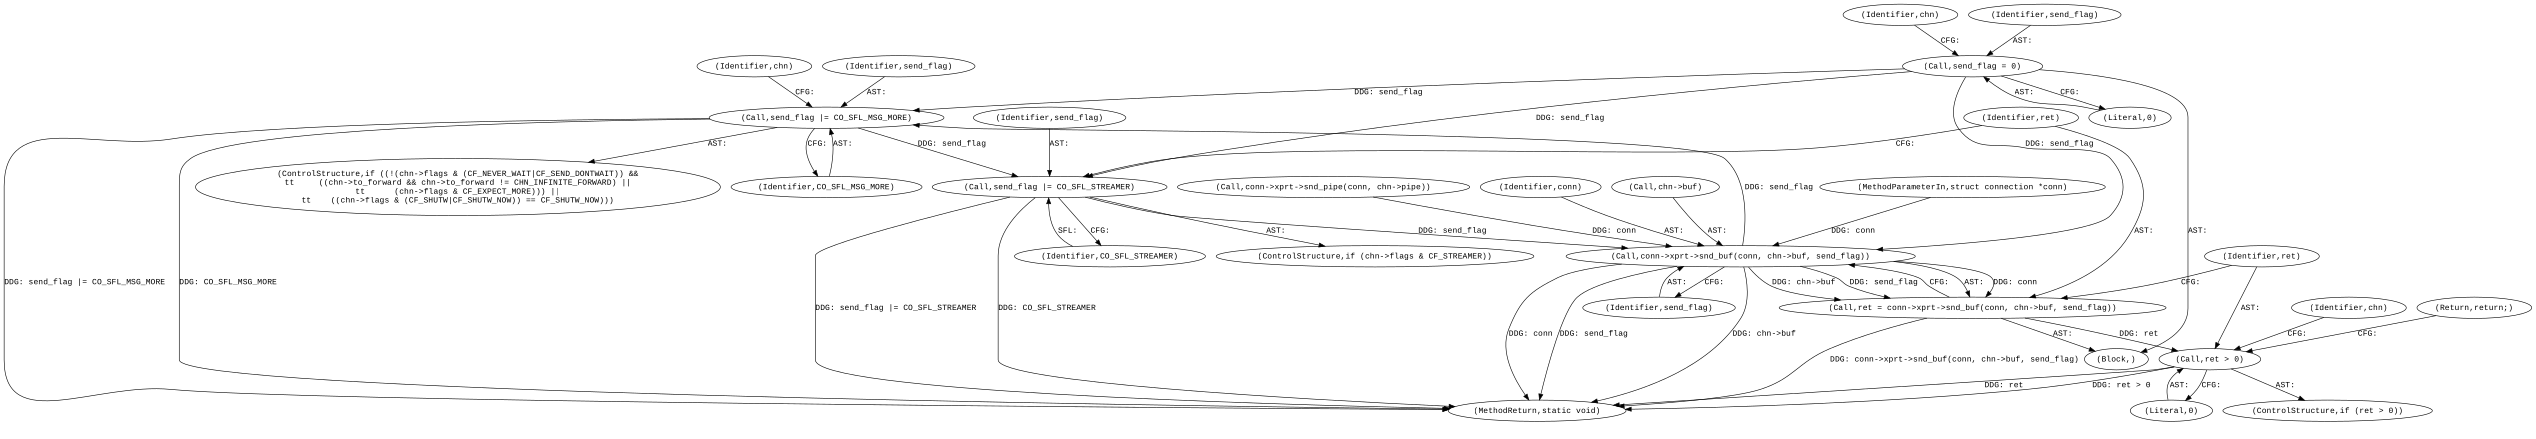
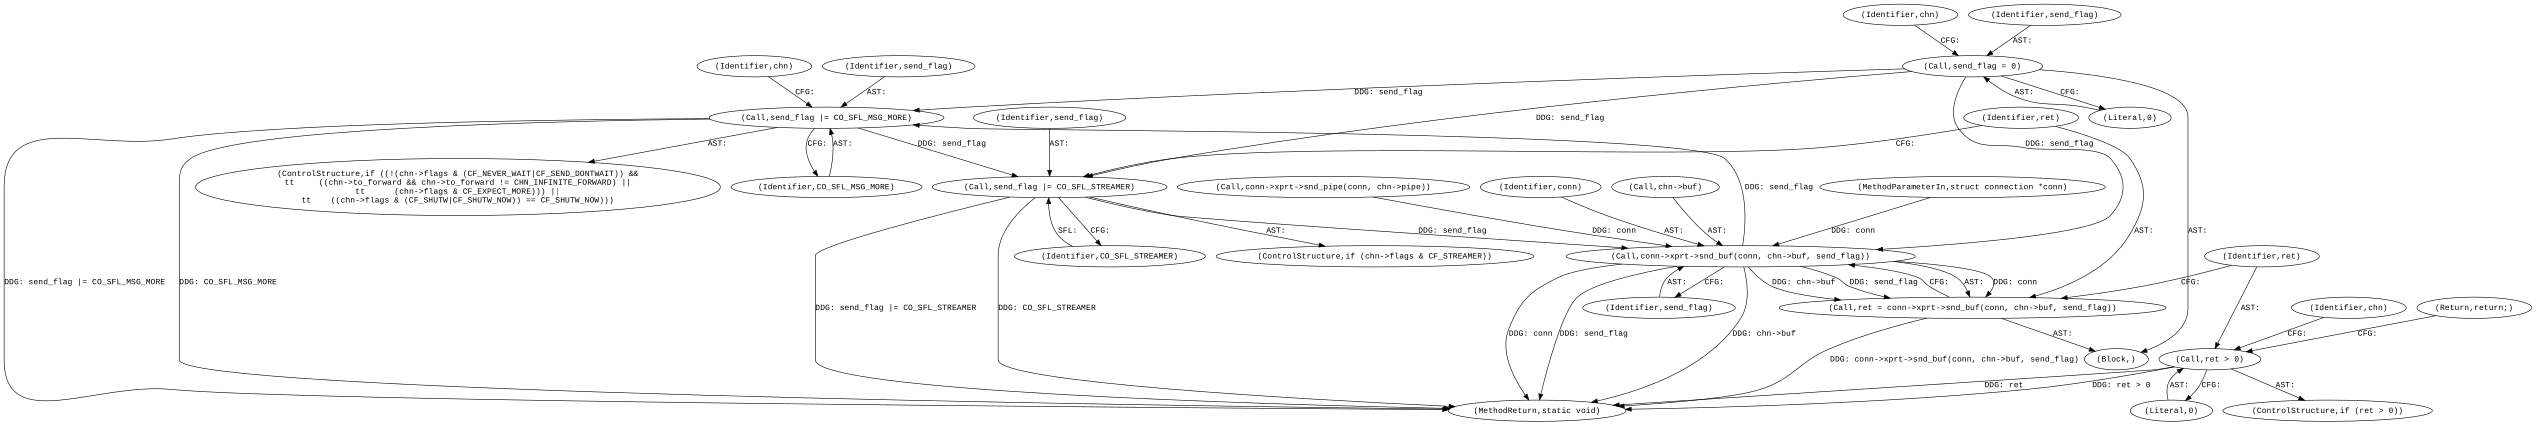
edge "(Call,ret = conn->xprt->snd_buf(conn, chn->buf, send_flag))" -> "(Call,ret > 0)": removed, label "DDG: ret"
